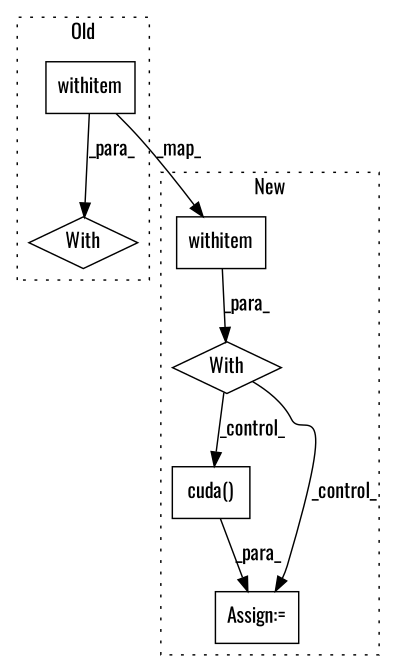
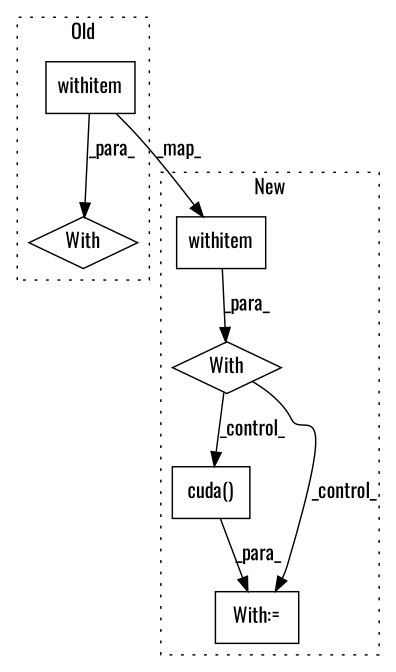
node "Assign:=": label "Assign:=" -> "With:="
